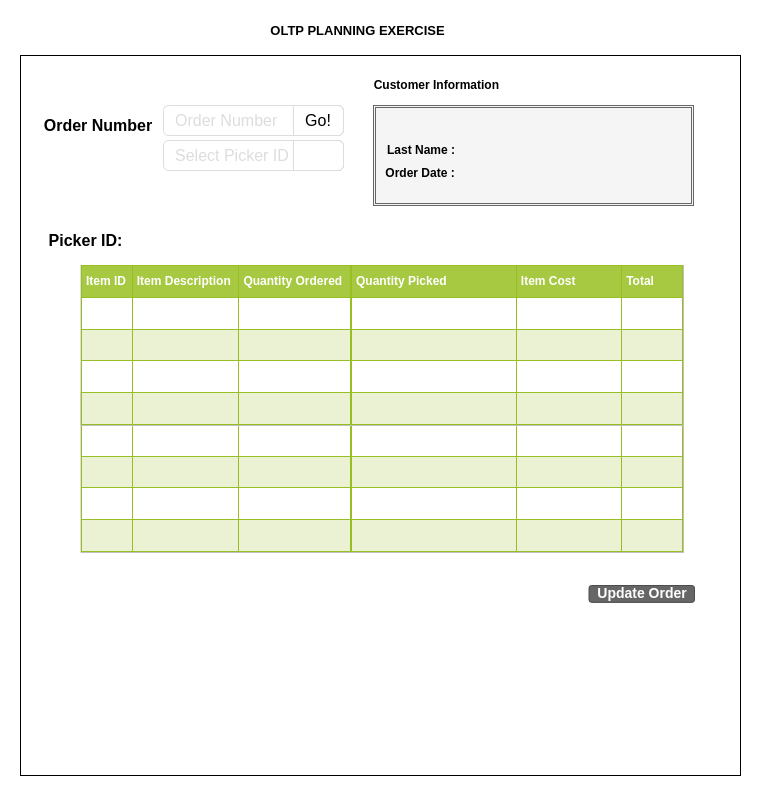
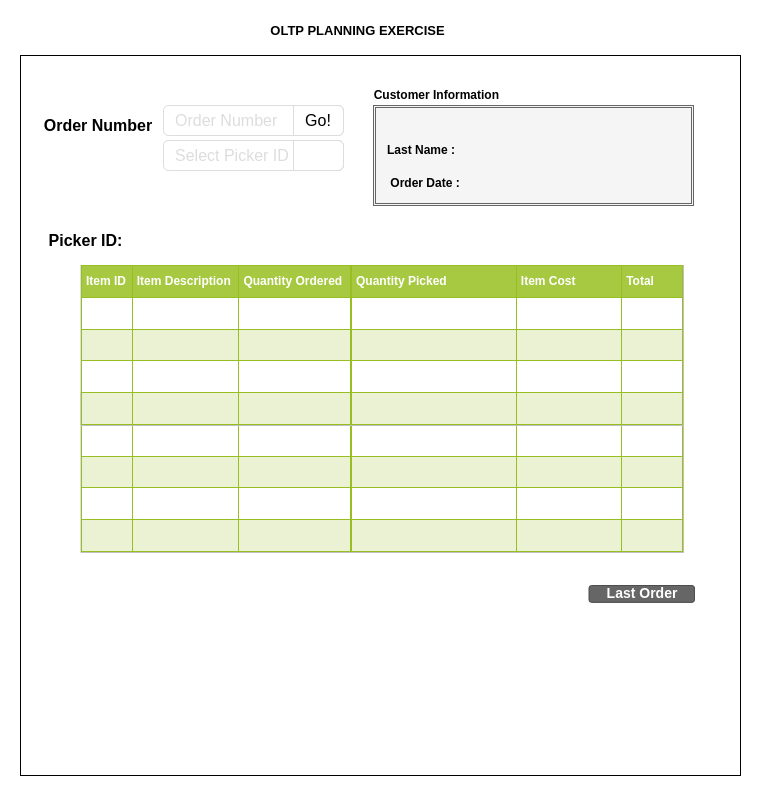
node "Customer Information": moved (439, 86) -> (439, 96)
node "Order Date :": moved (421, 174) -> (426, 184)
node "Update Order": label "Update Order" -> "Last Order"
